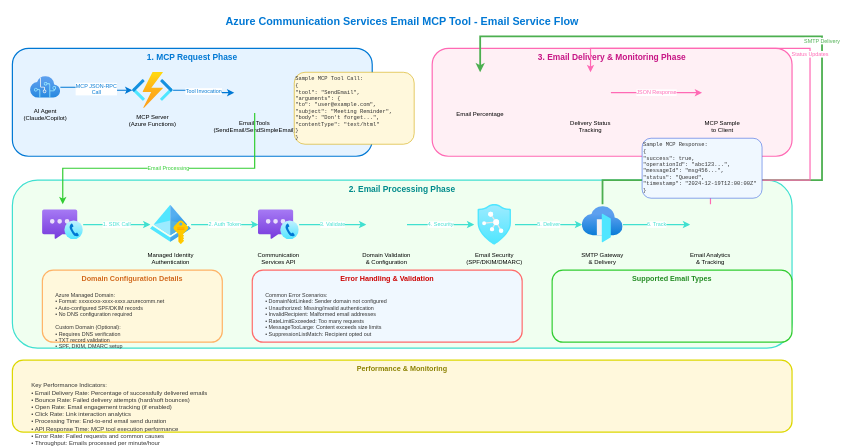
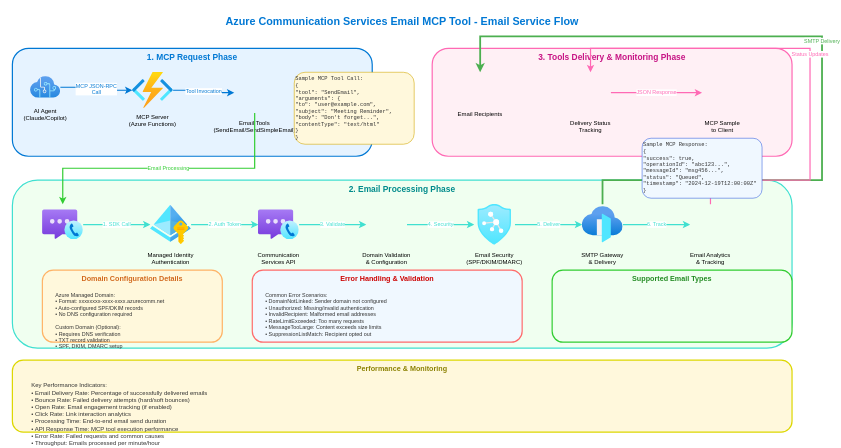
node "3. Email Delivery & Monitoring Phase": label "3. Email Delivery & Monitoring Phase" -> "3. Tools Delivery & Monitoring Phase"
node "Email Percentage": label "Email Percentage" -> "Email Recipients"
